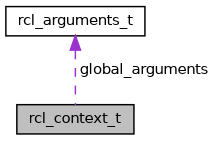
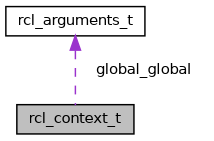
edge "rcl_context_t" -> "rcl_arguments_t": label " global_arguments" -> " global_global"
